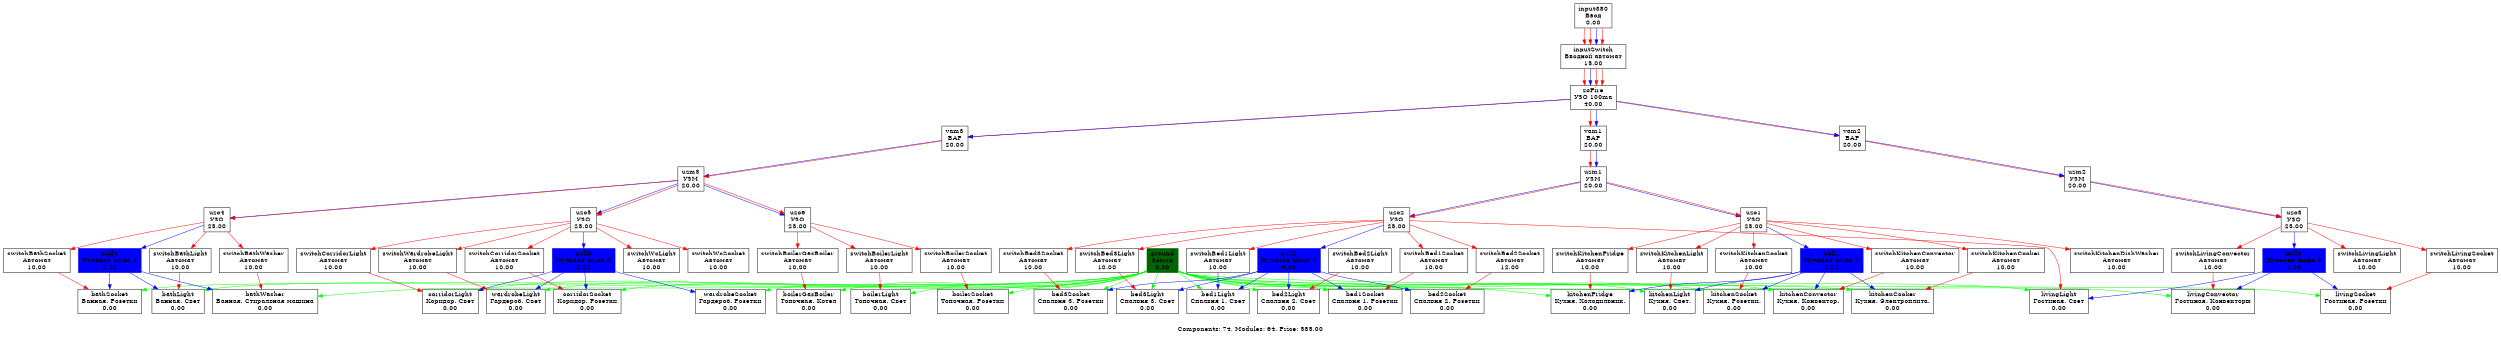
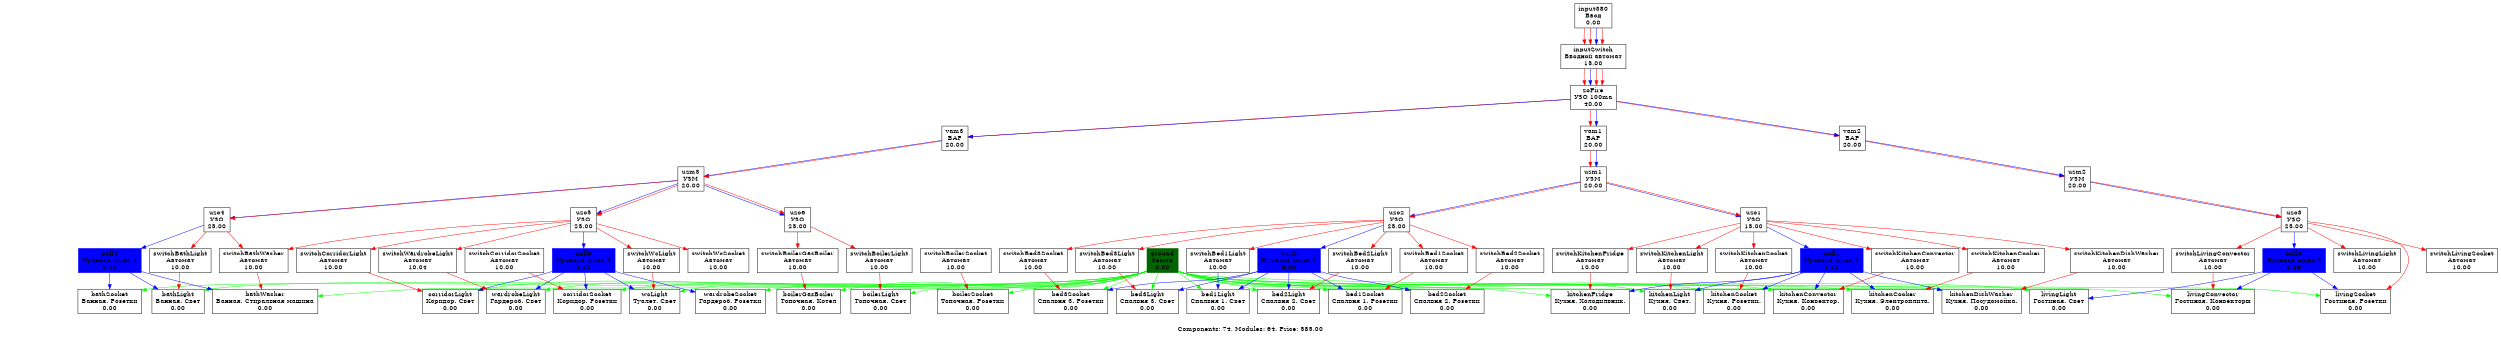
node "uzo1 УЗО 25.00": label "uzo1 УЗО 25.00" -> "uzo1 УЗО 15.00"
edge "uzo2 УЗО 25.00" -> "livingLight Гостиная. Свет 0.00": now "uzo2 УЗО 25.00" -> "switchBed2Light Автомат 10.00"
edge "uzo6 УЗО 25.00" -> "switchBoilerSocket Автомат 10.00": removed
edge "uzo5 УЗО 25.00" -> "switchCorridorSocket Автомат 10.00": now "uzo5 УЗО 25.00" -> "switchBathWasher Автомат 10.00"
node "switchBathSocket Автомат 10.00": removed
node "switchWardrobeLight Автомат 10.00": label "switchWardrobeLight Автомат 10.00" -> "switchWardrobeLight Автомат 10.04"
node "switchBed2Socket Автомат 12.00": label "switchBed2Socket Автомат 12.00" -> "switchBed2Socket Автомат 10.00"
edge "switchLivingSocket Автомат 10.00" -> "livingSocket Гостиная. Розетки 0.00": now "uzo3 УЗО 25.00" -> "livingSocket Гостиная. Розетки 0.00"
node "wcLight Туалет. Свет 0.00": added
node "kitchenDishWasher Кухня. Посудомойка. 0.00": added
